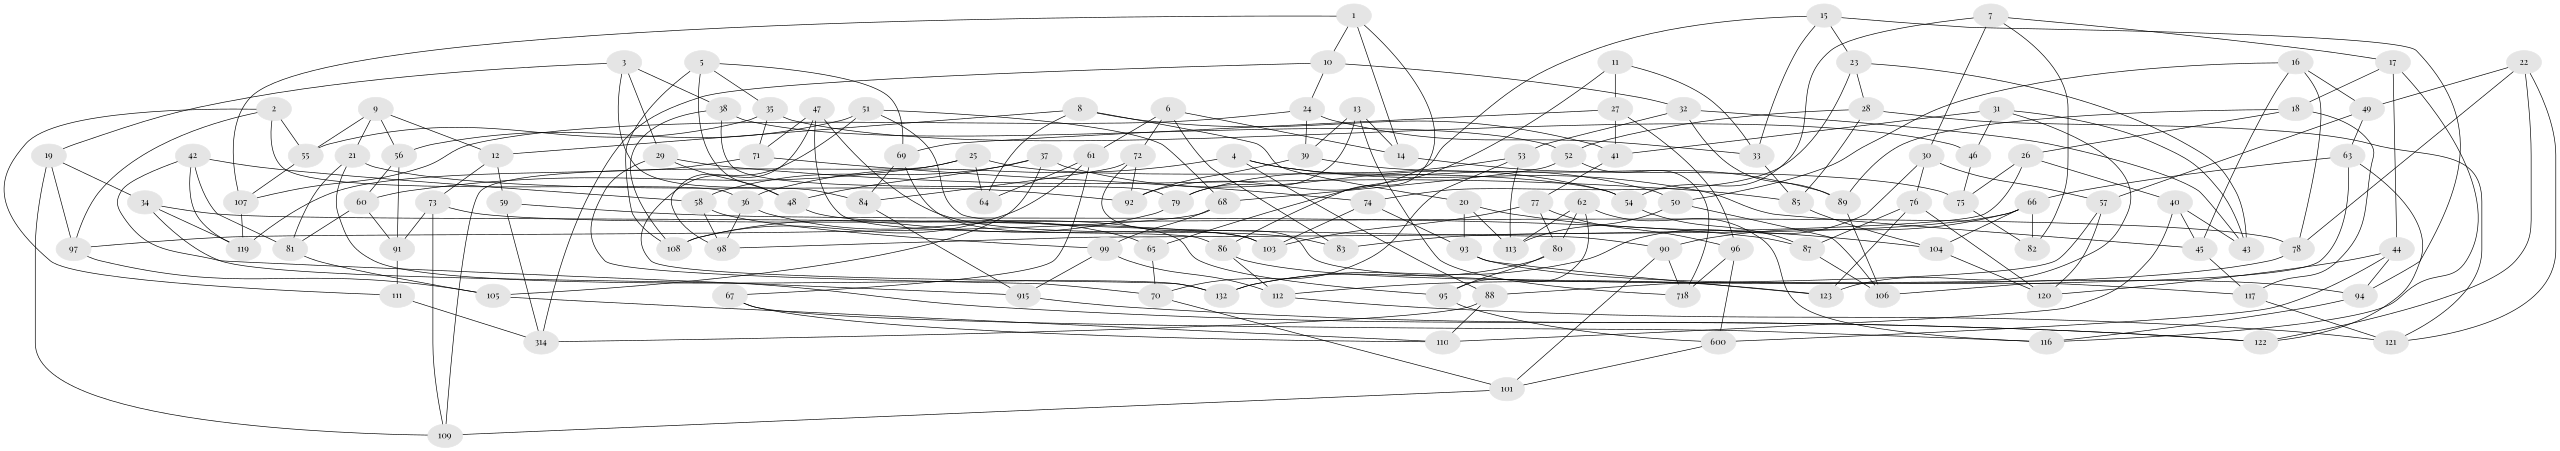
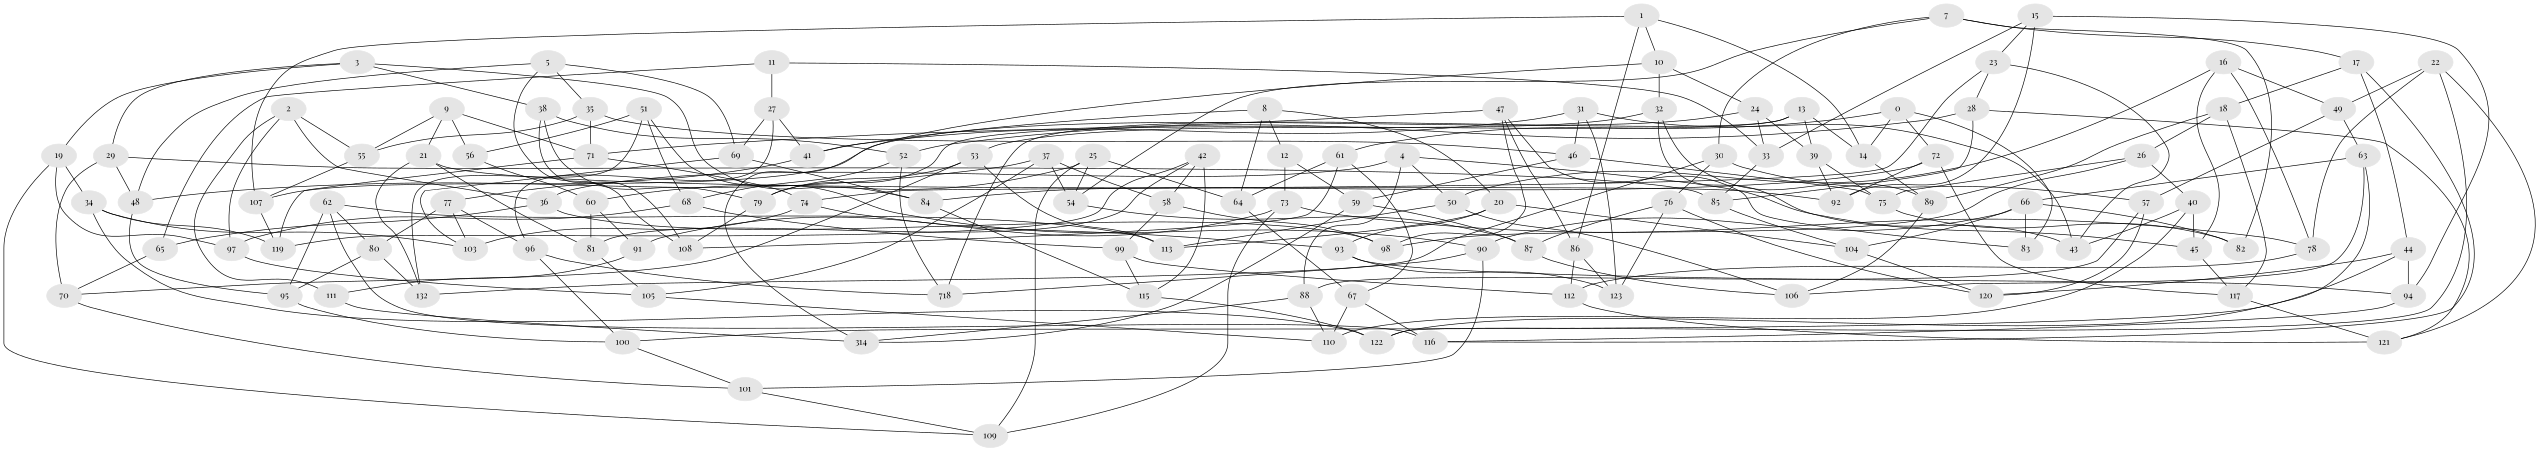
node "6": label "6" -> "0"
edge "9" -- "12": now "9" -- "71"
edge "46" -- "59": added
edge "56" -- "91": removed
edge "64" -- "67": added
node "915": label "915" -> "115"
node "600": label "600" -> "100"
